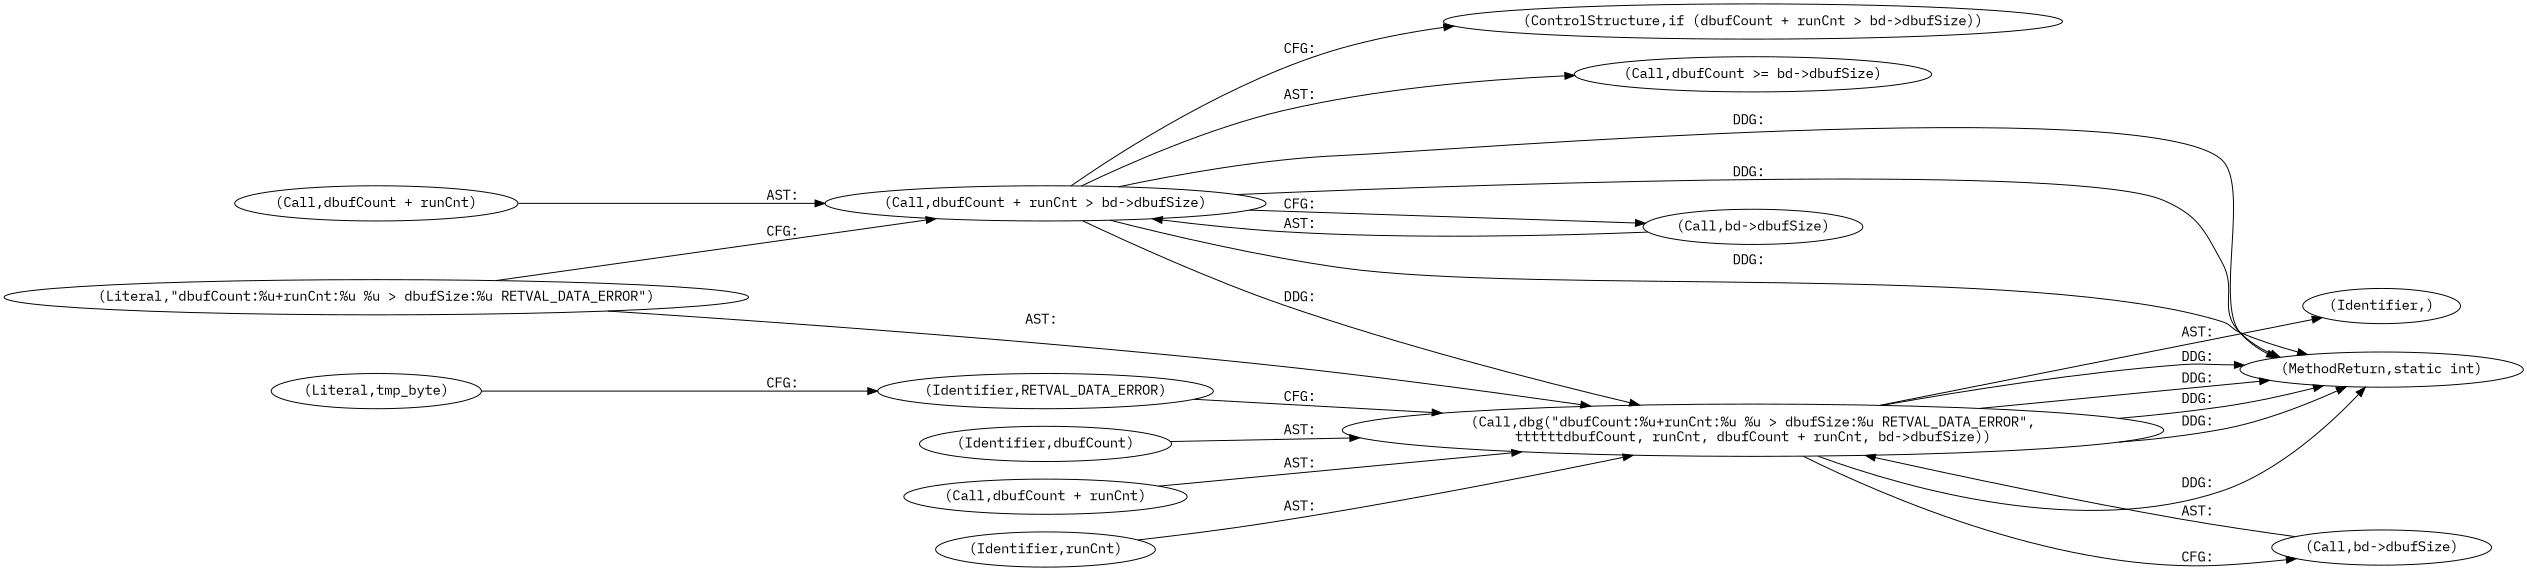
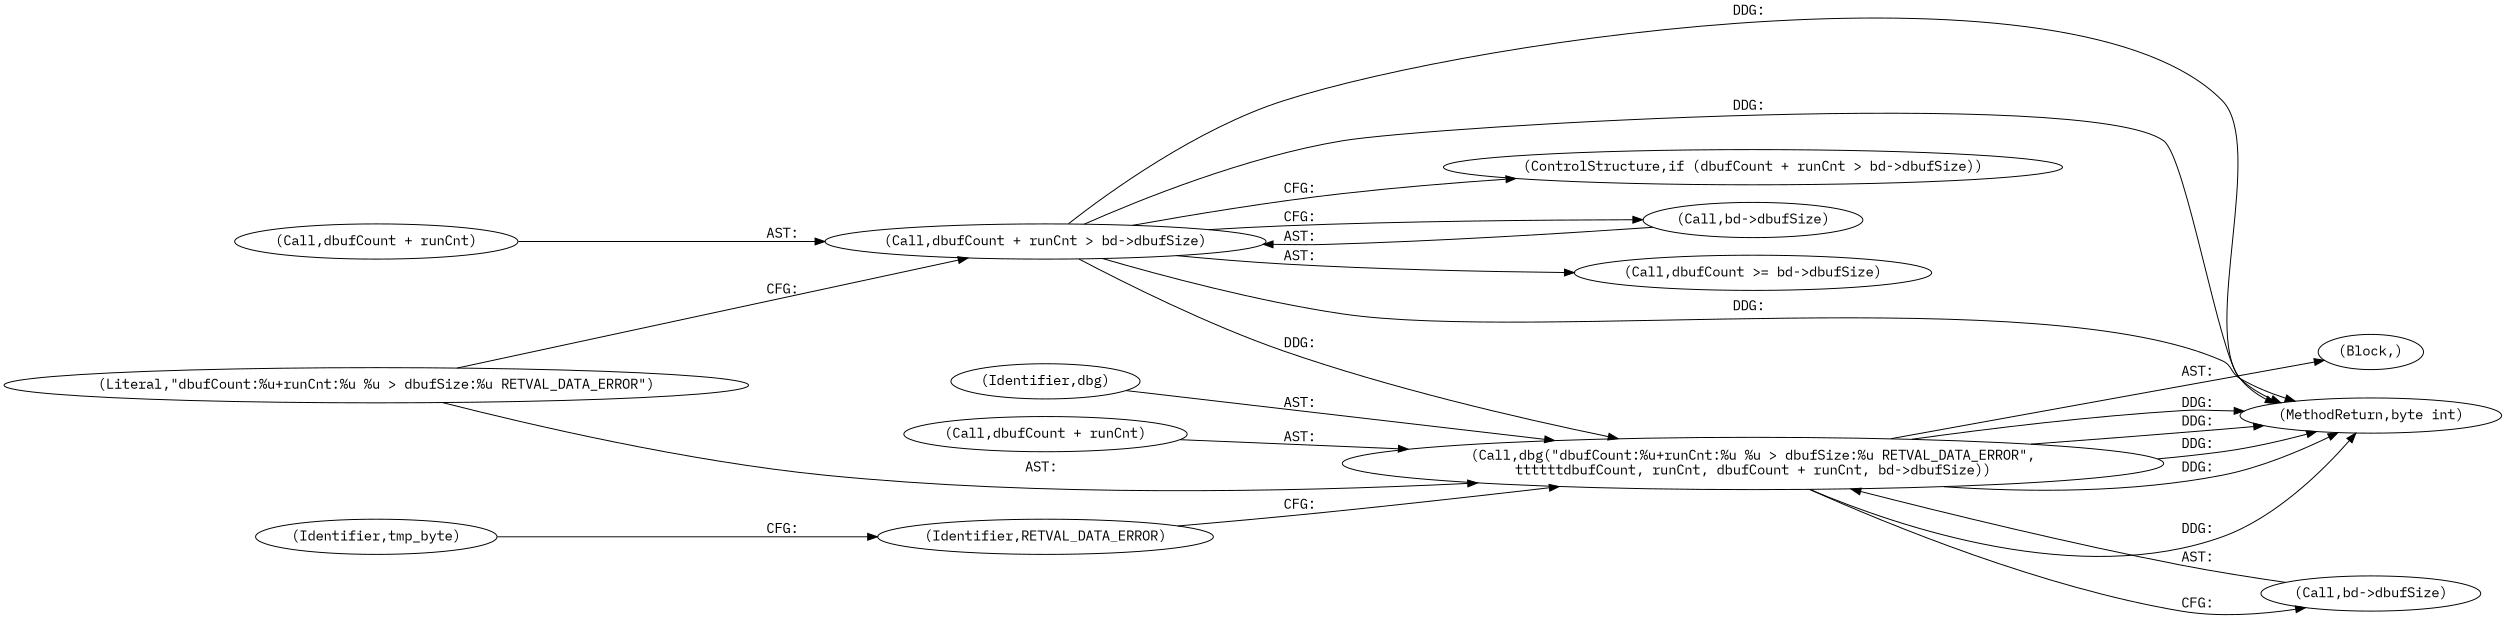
node "(Identifier,)": label "(Identifier,)" -> "(Block,)"
node "(MethodReturn,static int)": label "(MethodReturn,static int)" -> "(MethodReturn,byte int)"
node "(Literal,tmp_byte)": label "(Literal,tmp_byte)" -> "(Identifier,tmp_byte)"
node "(Identifier,dbufCount)": label "(Identifier,dbufCount)" -> "(Identifier,dbg)"
node "(Identifier,runCnt)": removed
